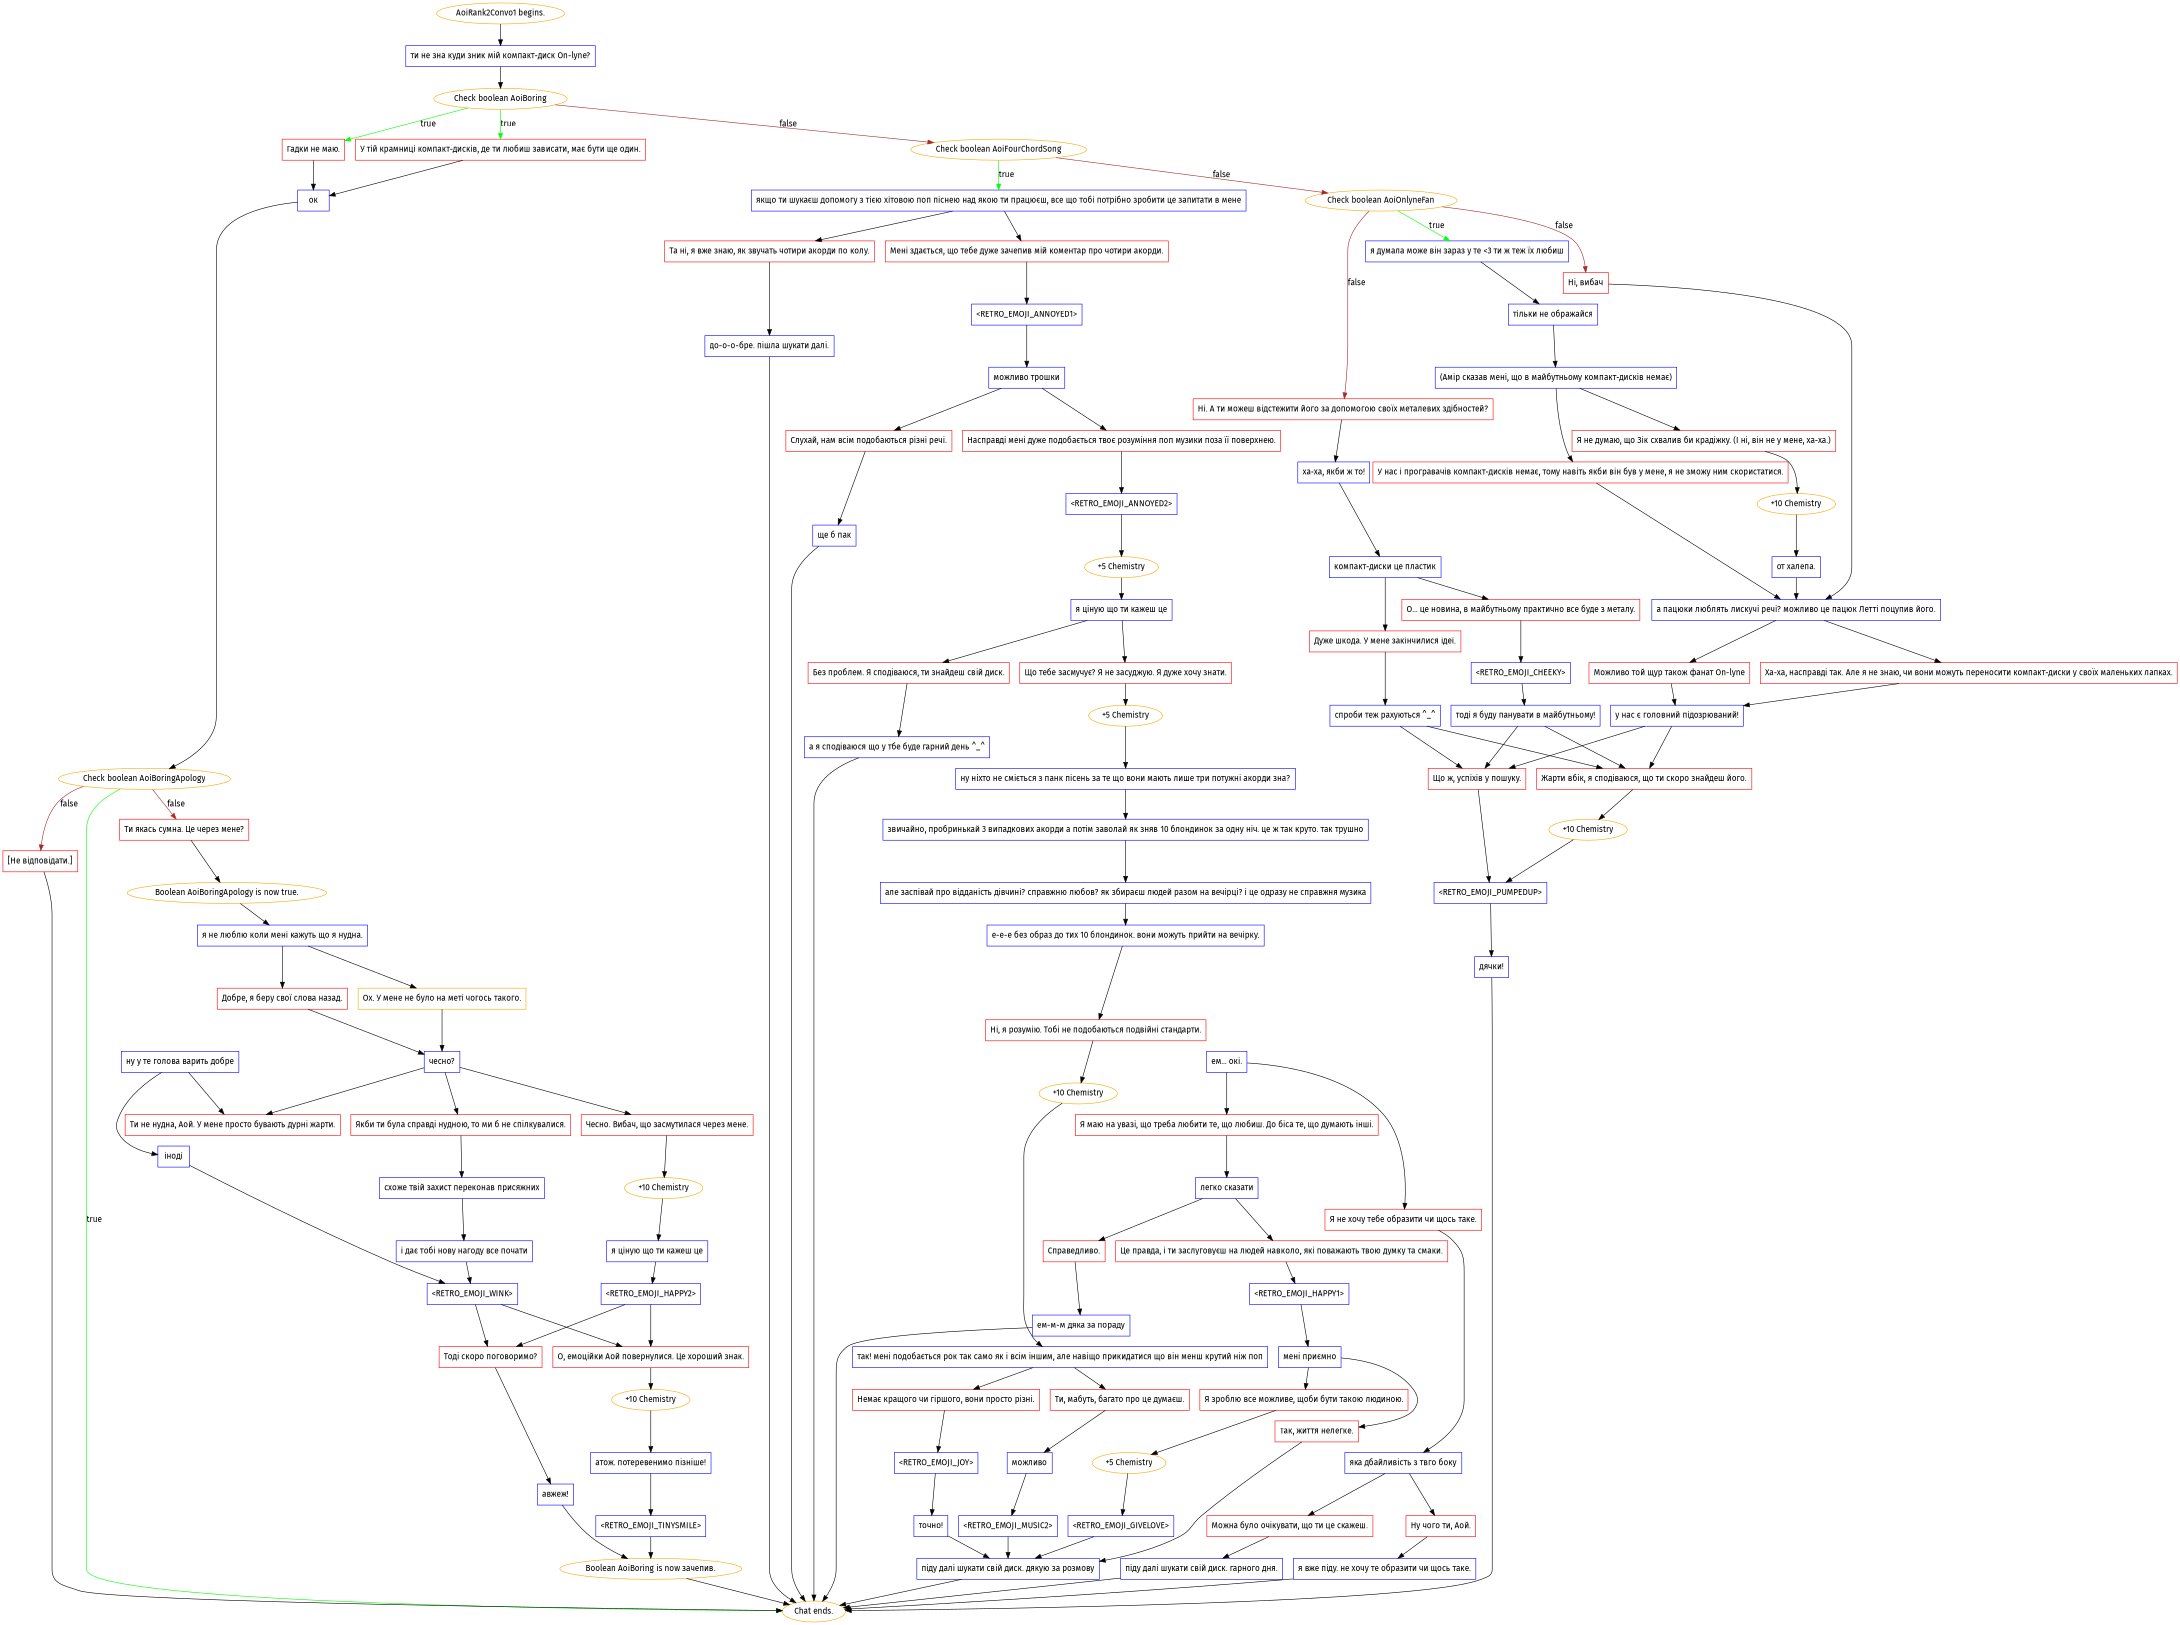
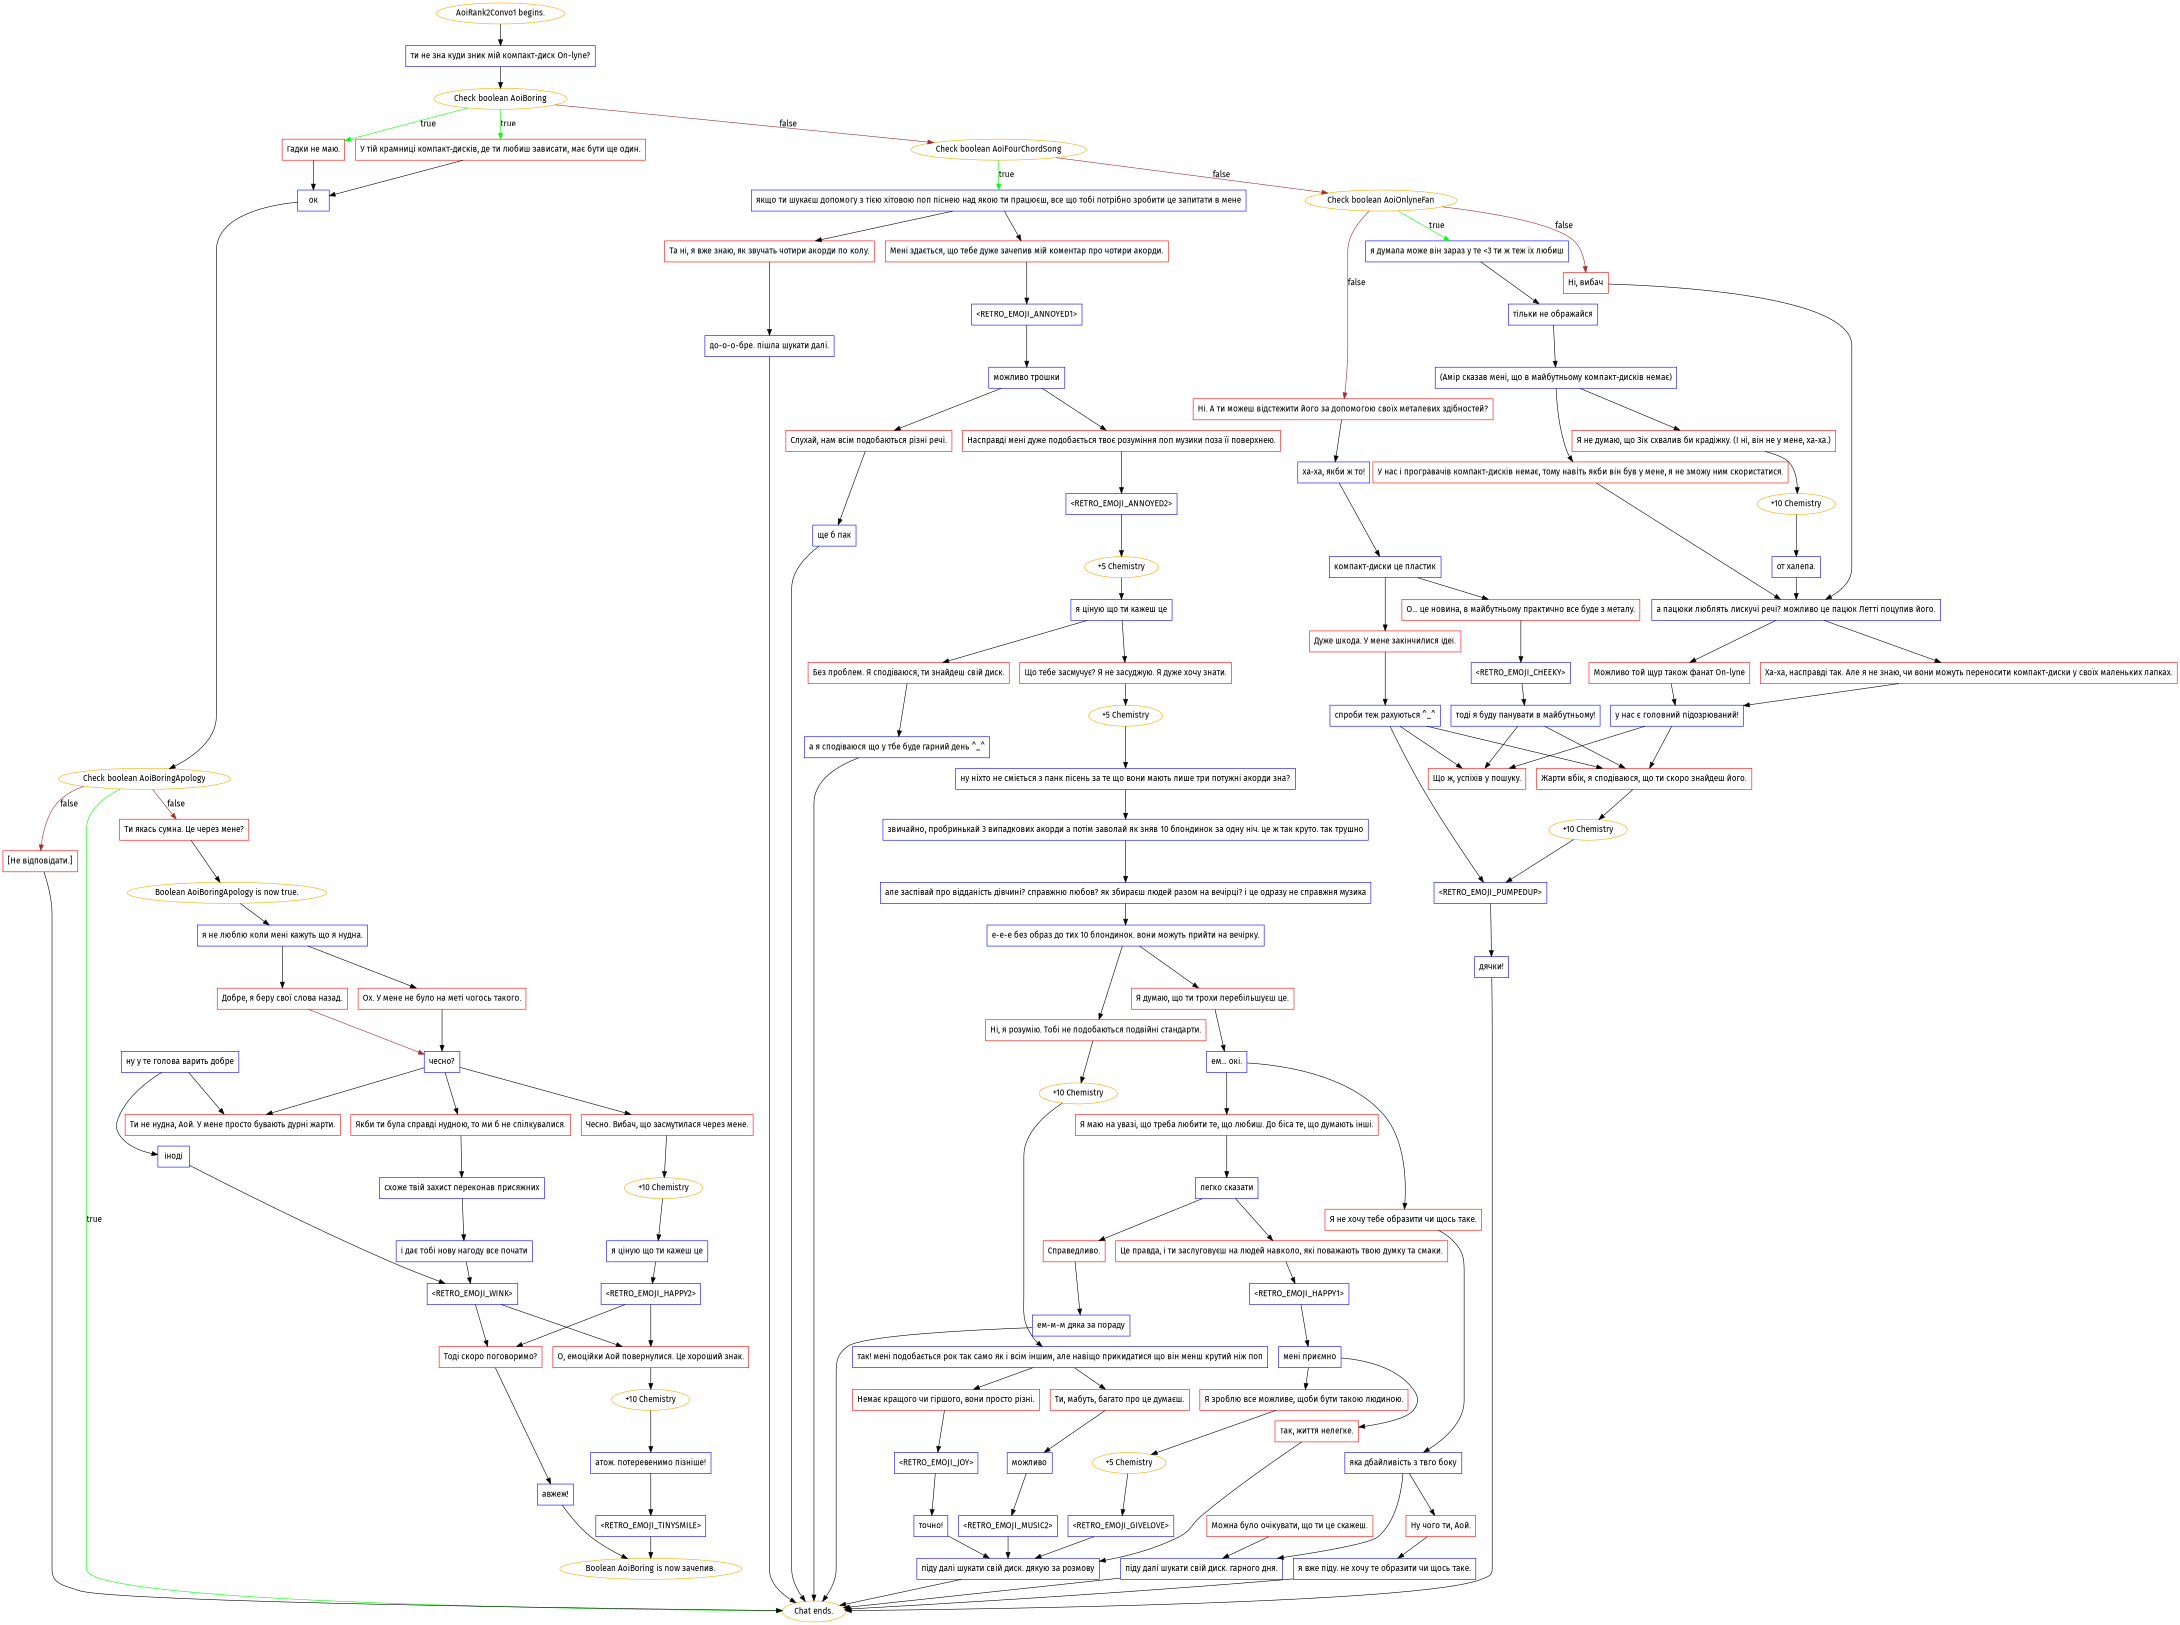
edge "Що ж, успіхів у пошуку." -> "<RETRO_EMOJI_PUMPEDUP>": now "спроби теж рахуються ^_^" -> "<RETRO_EMOJI_PUMPEDUP>"
node "Ох. У мене не було на меті чогось такого.": color orange -> red
node "Я думаю, що ти трохи перебільшуєш це.": added
edge "Добре, я беру свої слова назад." -> "чесно?": color black -> brown
edge "яка дбайливість з твго боку" -> "Можна було очікувати, що ти це скажеш.": now "яка дбайливість з твго боку" -> "піду далі шукати свій диск. гарного дня."
edge "Boolean AoiBoring is now зачепив." -> "Chat ends.": removed
